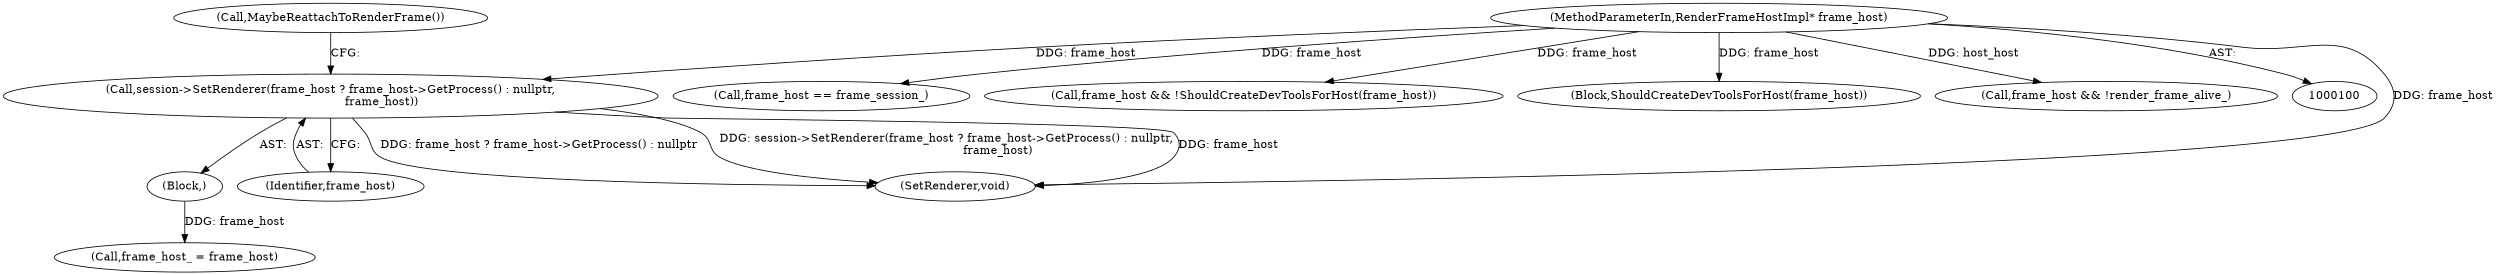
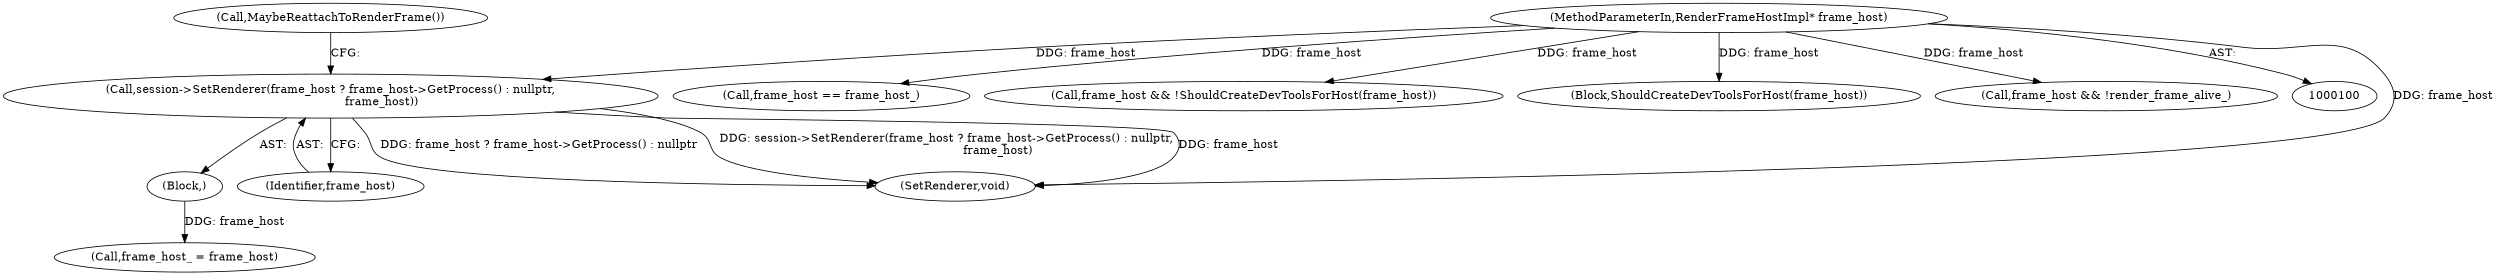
edge "(MethodParameterIn,RenderFrameHostImpl* frame_host)" -> "(Call,frame_host && !render_frame_alive_)": label "DDG: host_host" -> "DDG: frame_host"
node "(Call,frame_host == frame_session_)": label "(Call,frame_host == frame_session_)" -> "(Call,frame_host == frame_host_)"
